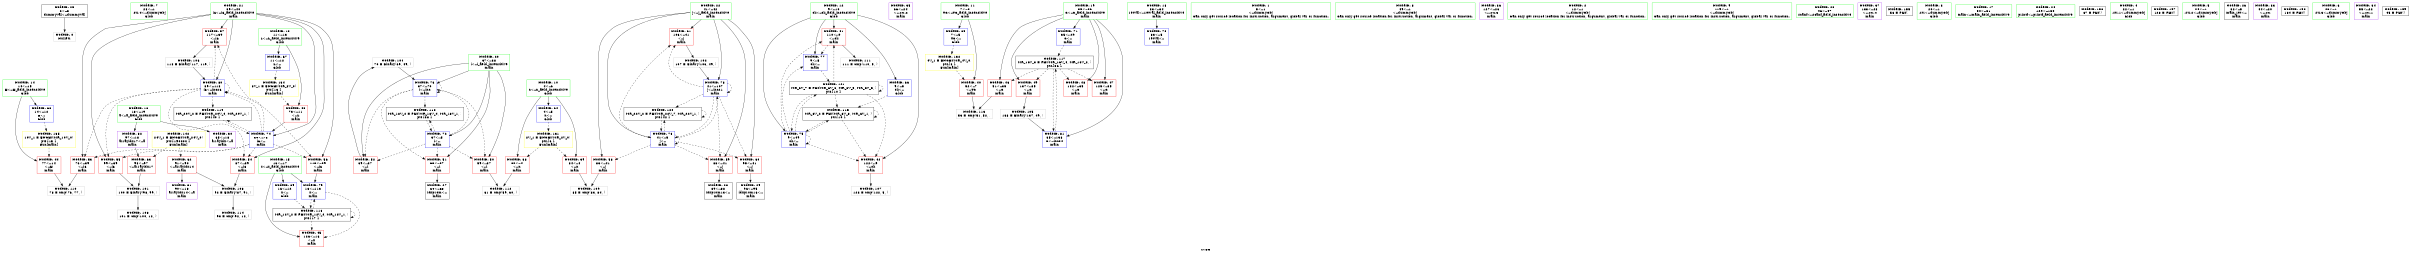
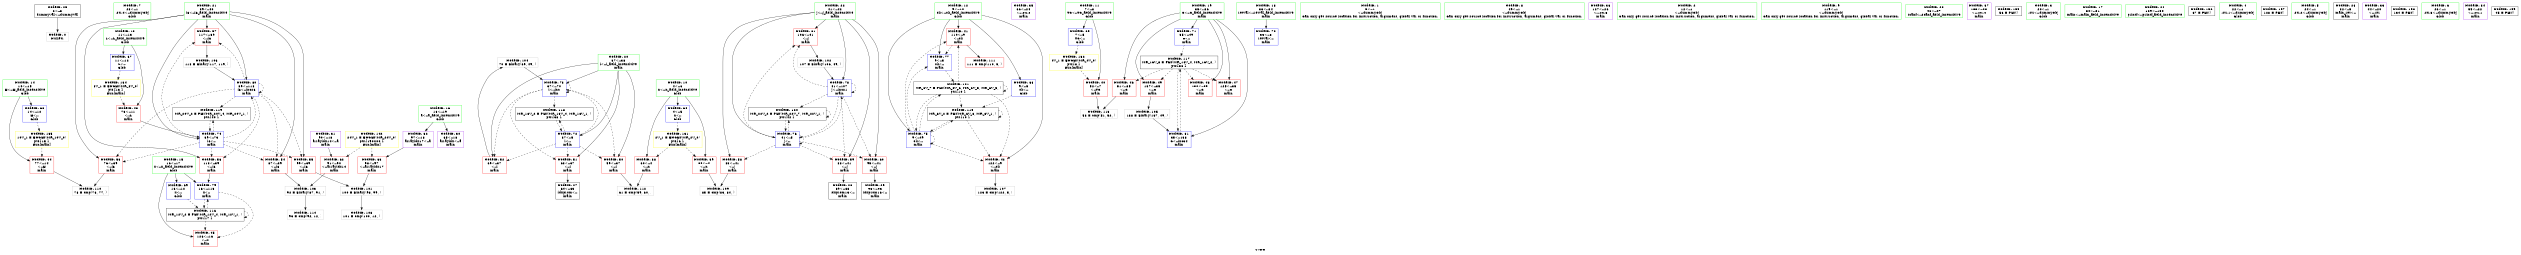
node "NodeID: 111": color grey -> red
edge "NodeID: 62" -> "NodeID: 31": reversed
